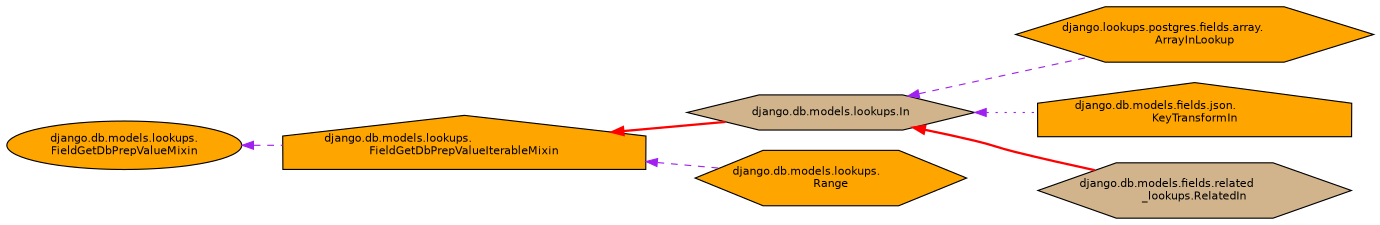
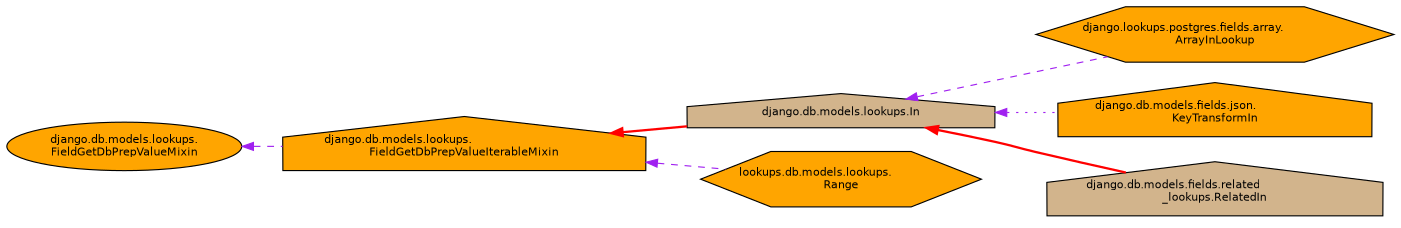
node "django.db.models.lookups.In": shape hexagon -> house
node "django.db.models.lookups. Range": label "django.db.models.lookups. Range" -> "lookups.db.models.lookups. Range"
node "django.db.models.fields.related _lookups.RelatedIn": shape hexagon -> house
